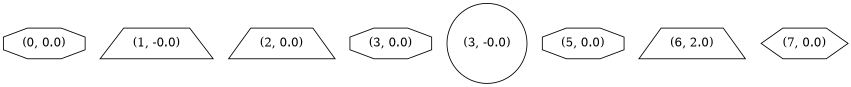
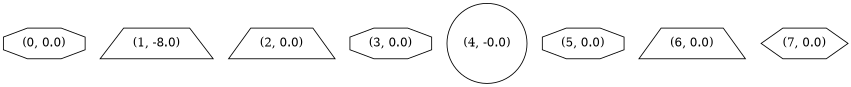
node "(1, -0.0)": label "(1, -0.0)" -> "(1, -8.0)"
node "(3, -0.0)": label "(3, -0.0)" -> "(4, -0.0)"
node "(6, 2.0)": label "(6, 2.0)" -> "(6, 0.0)"
